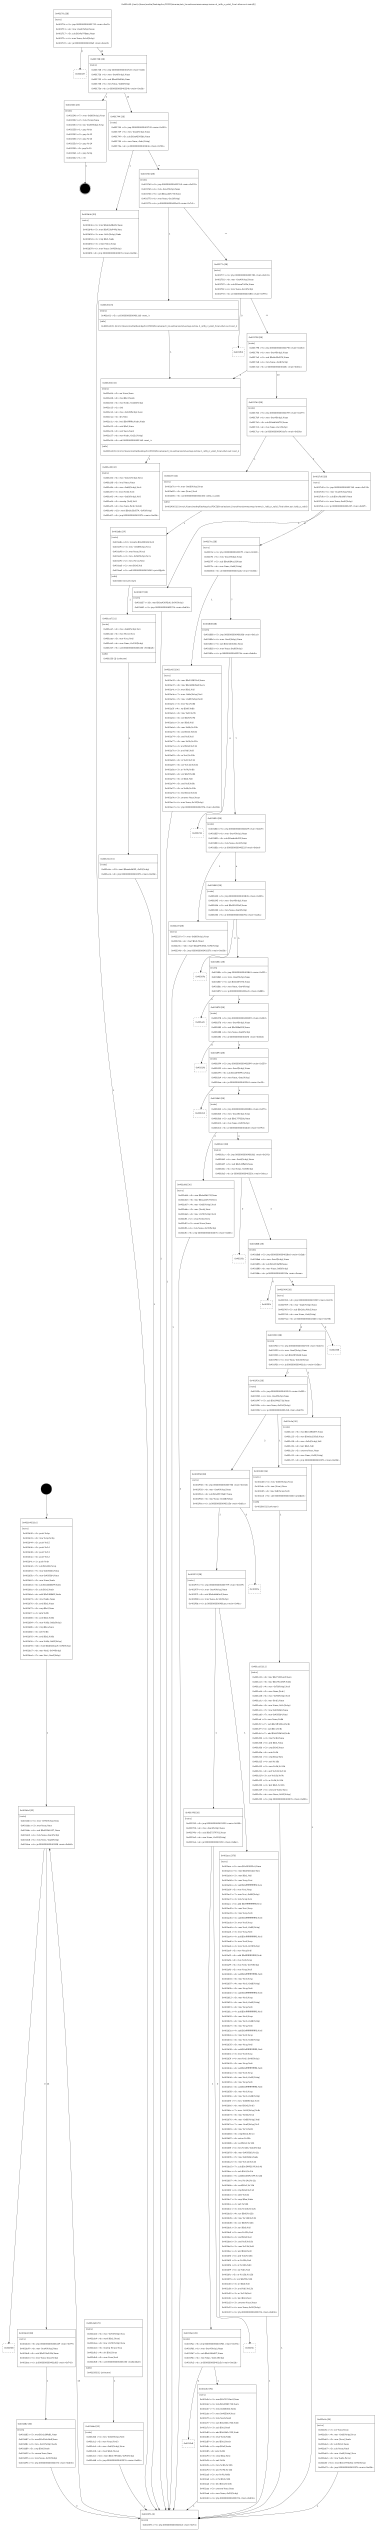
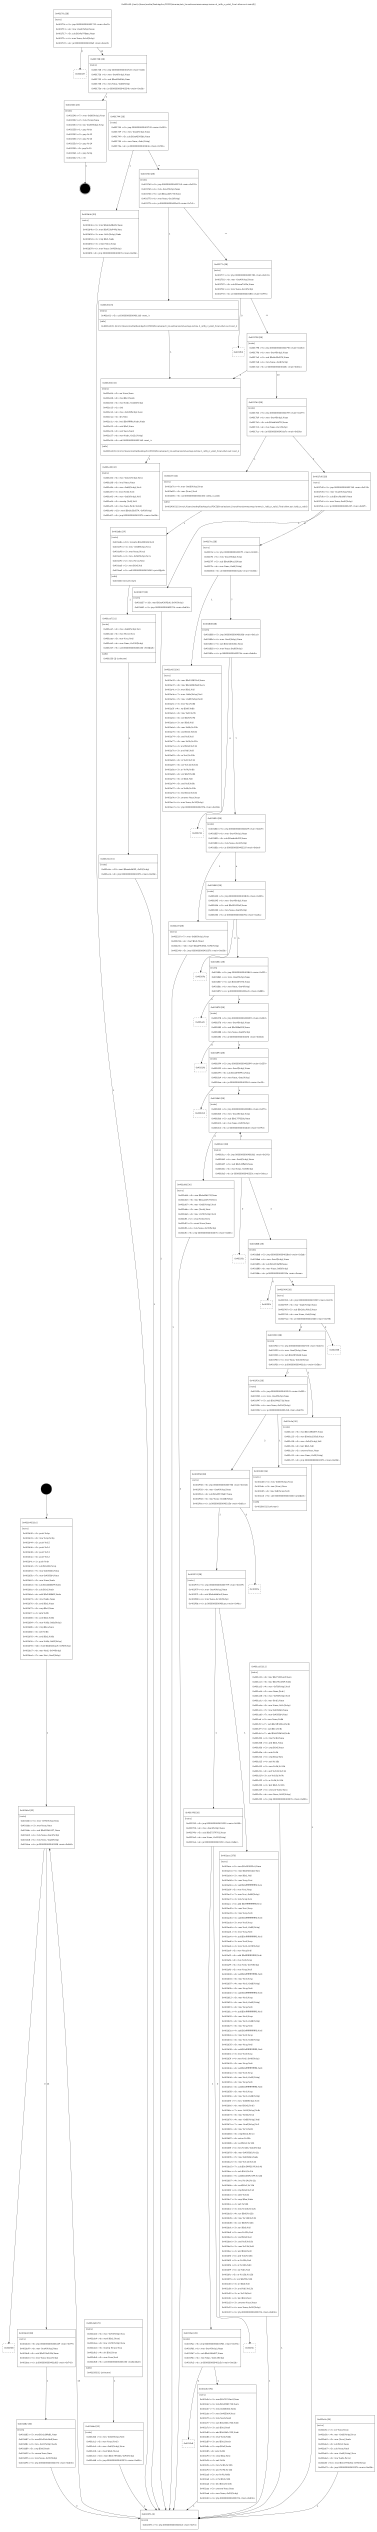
edge "0x401728 [28]" -> "0x401744 [28]": removed, label "13"
edge "0x4018b0 [28]" -> "0x4018cc [28]": reversed
edge "0x401cb8 [16]" -> "0x401cc8 [111]": removed, label "1"
edge "0x401a42 [106]" -> "0x402376 [5]": removed, label "1"
